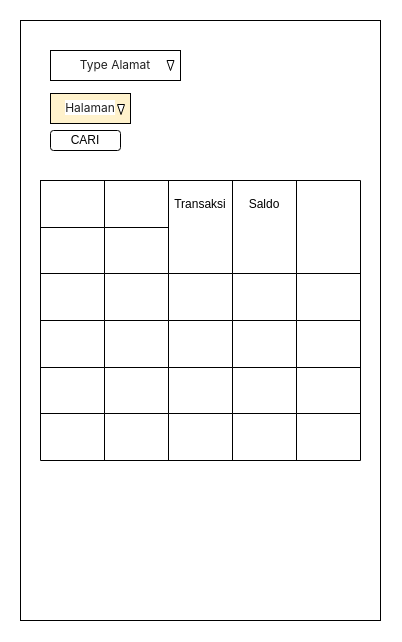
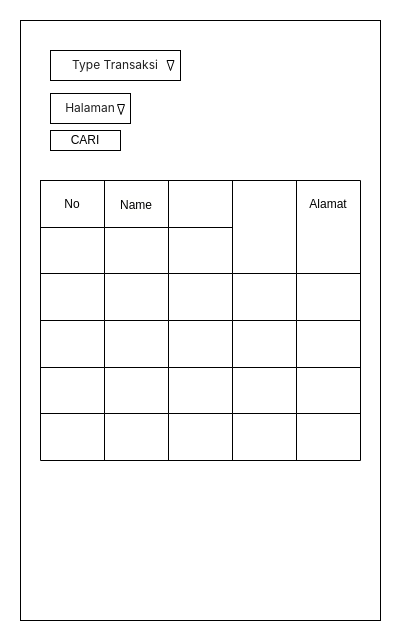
node "Type Alamat": label "Type Alamat" -> "Type Transaksi"
node "Halaman": fillcolor #fff2cc -> #ffffff
node "CARI": shape rounded rectangle -> rectangle
node "No": added
node "Name": added
node "Transaksi": removed
node "Saldo": removed
node "Alamat": added
